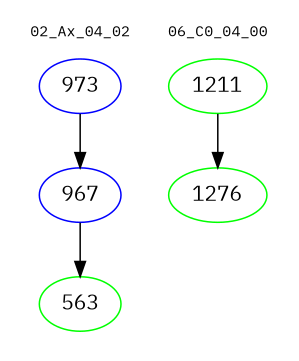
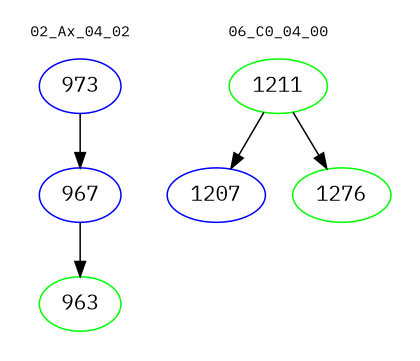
node "1207": added
node "563": label "563" -> "963"
